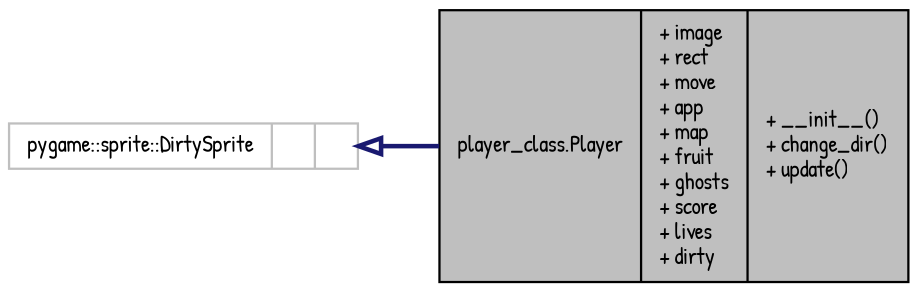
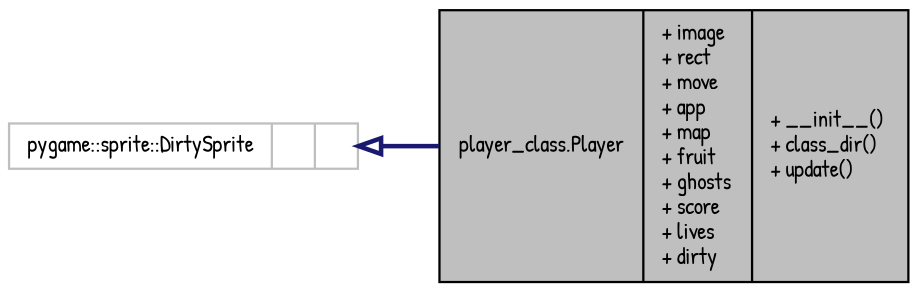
node "player_class.Player": text "+ change_dir()" -> "+ class_dir()"
